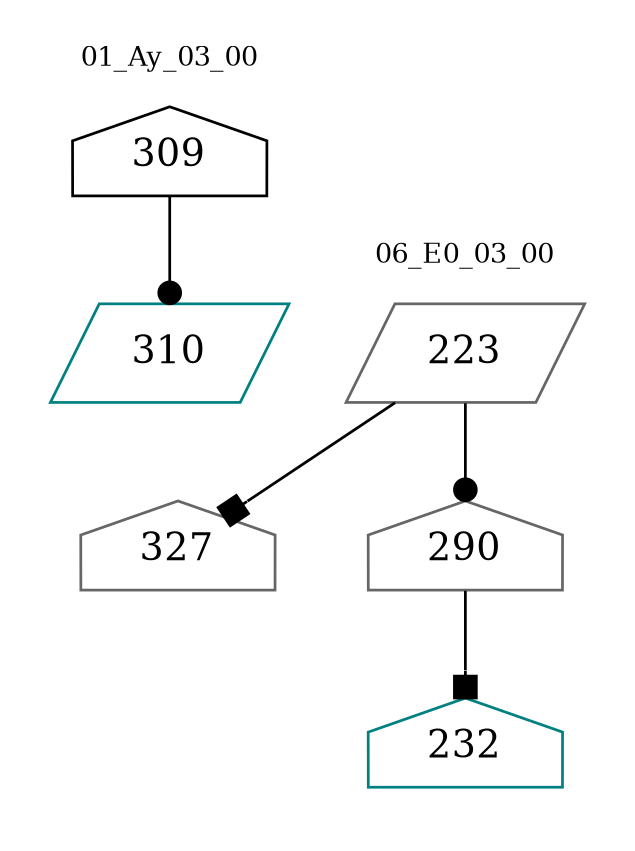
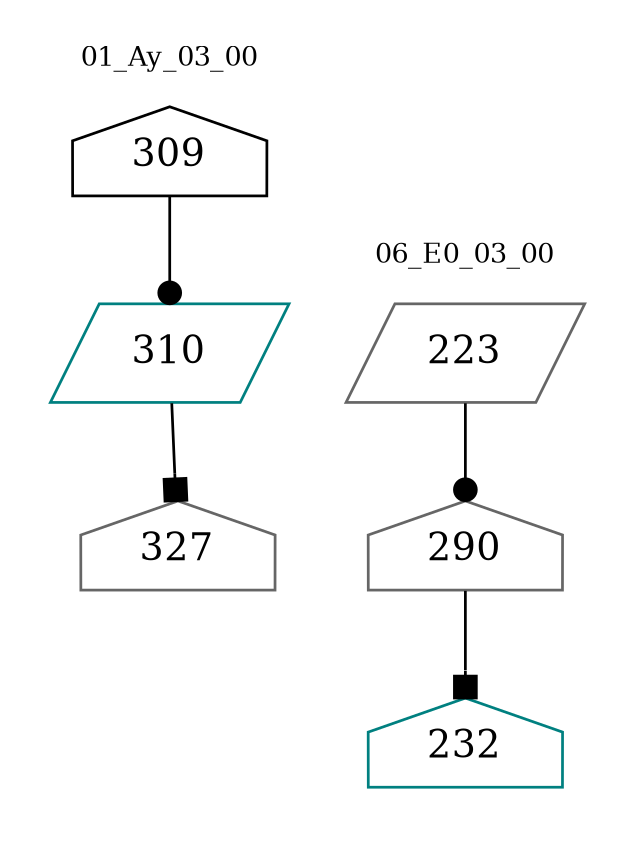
edge "223" -> "327": now "310" -> "327"
